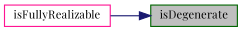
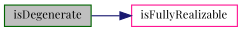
edge "isFullyRealizable" -> "isDegenerate": reversed
